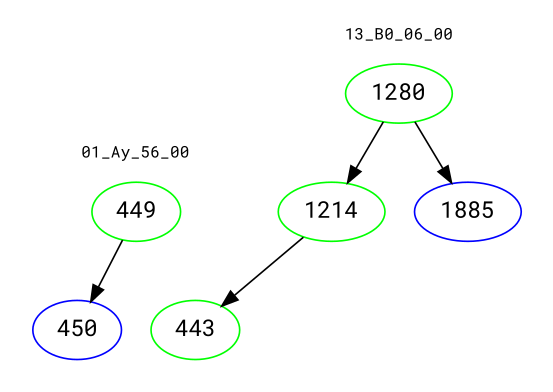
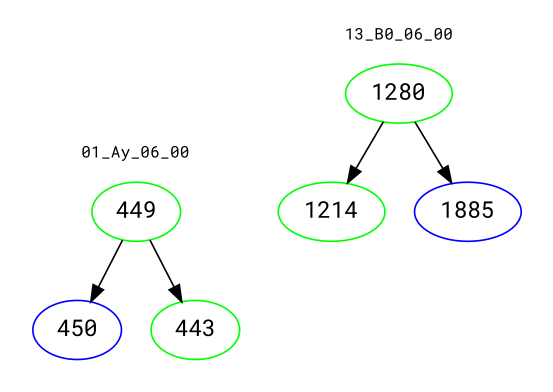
cluster "01_Ay_56_00": label "01_Ay_56_00" -> "01_Ay_06_00"
edge "1214" -> "443": now "449" -> "443"
